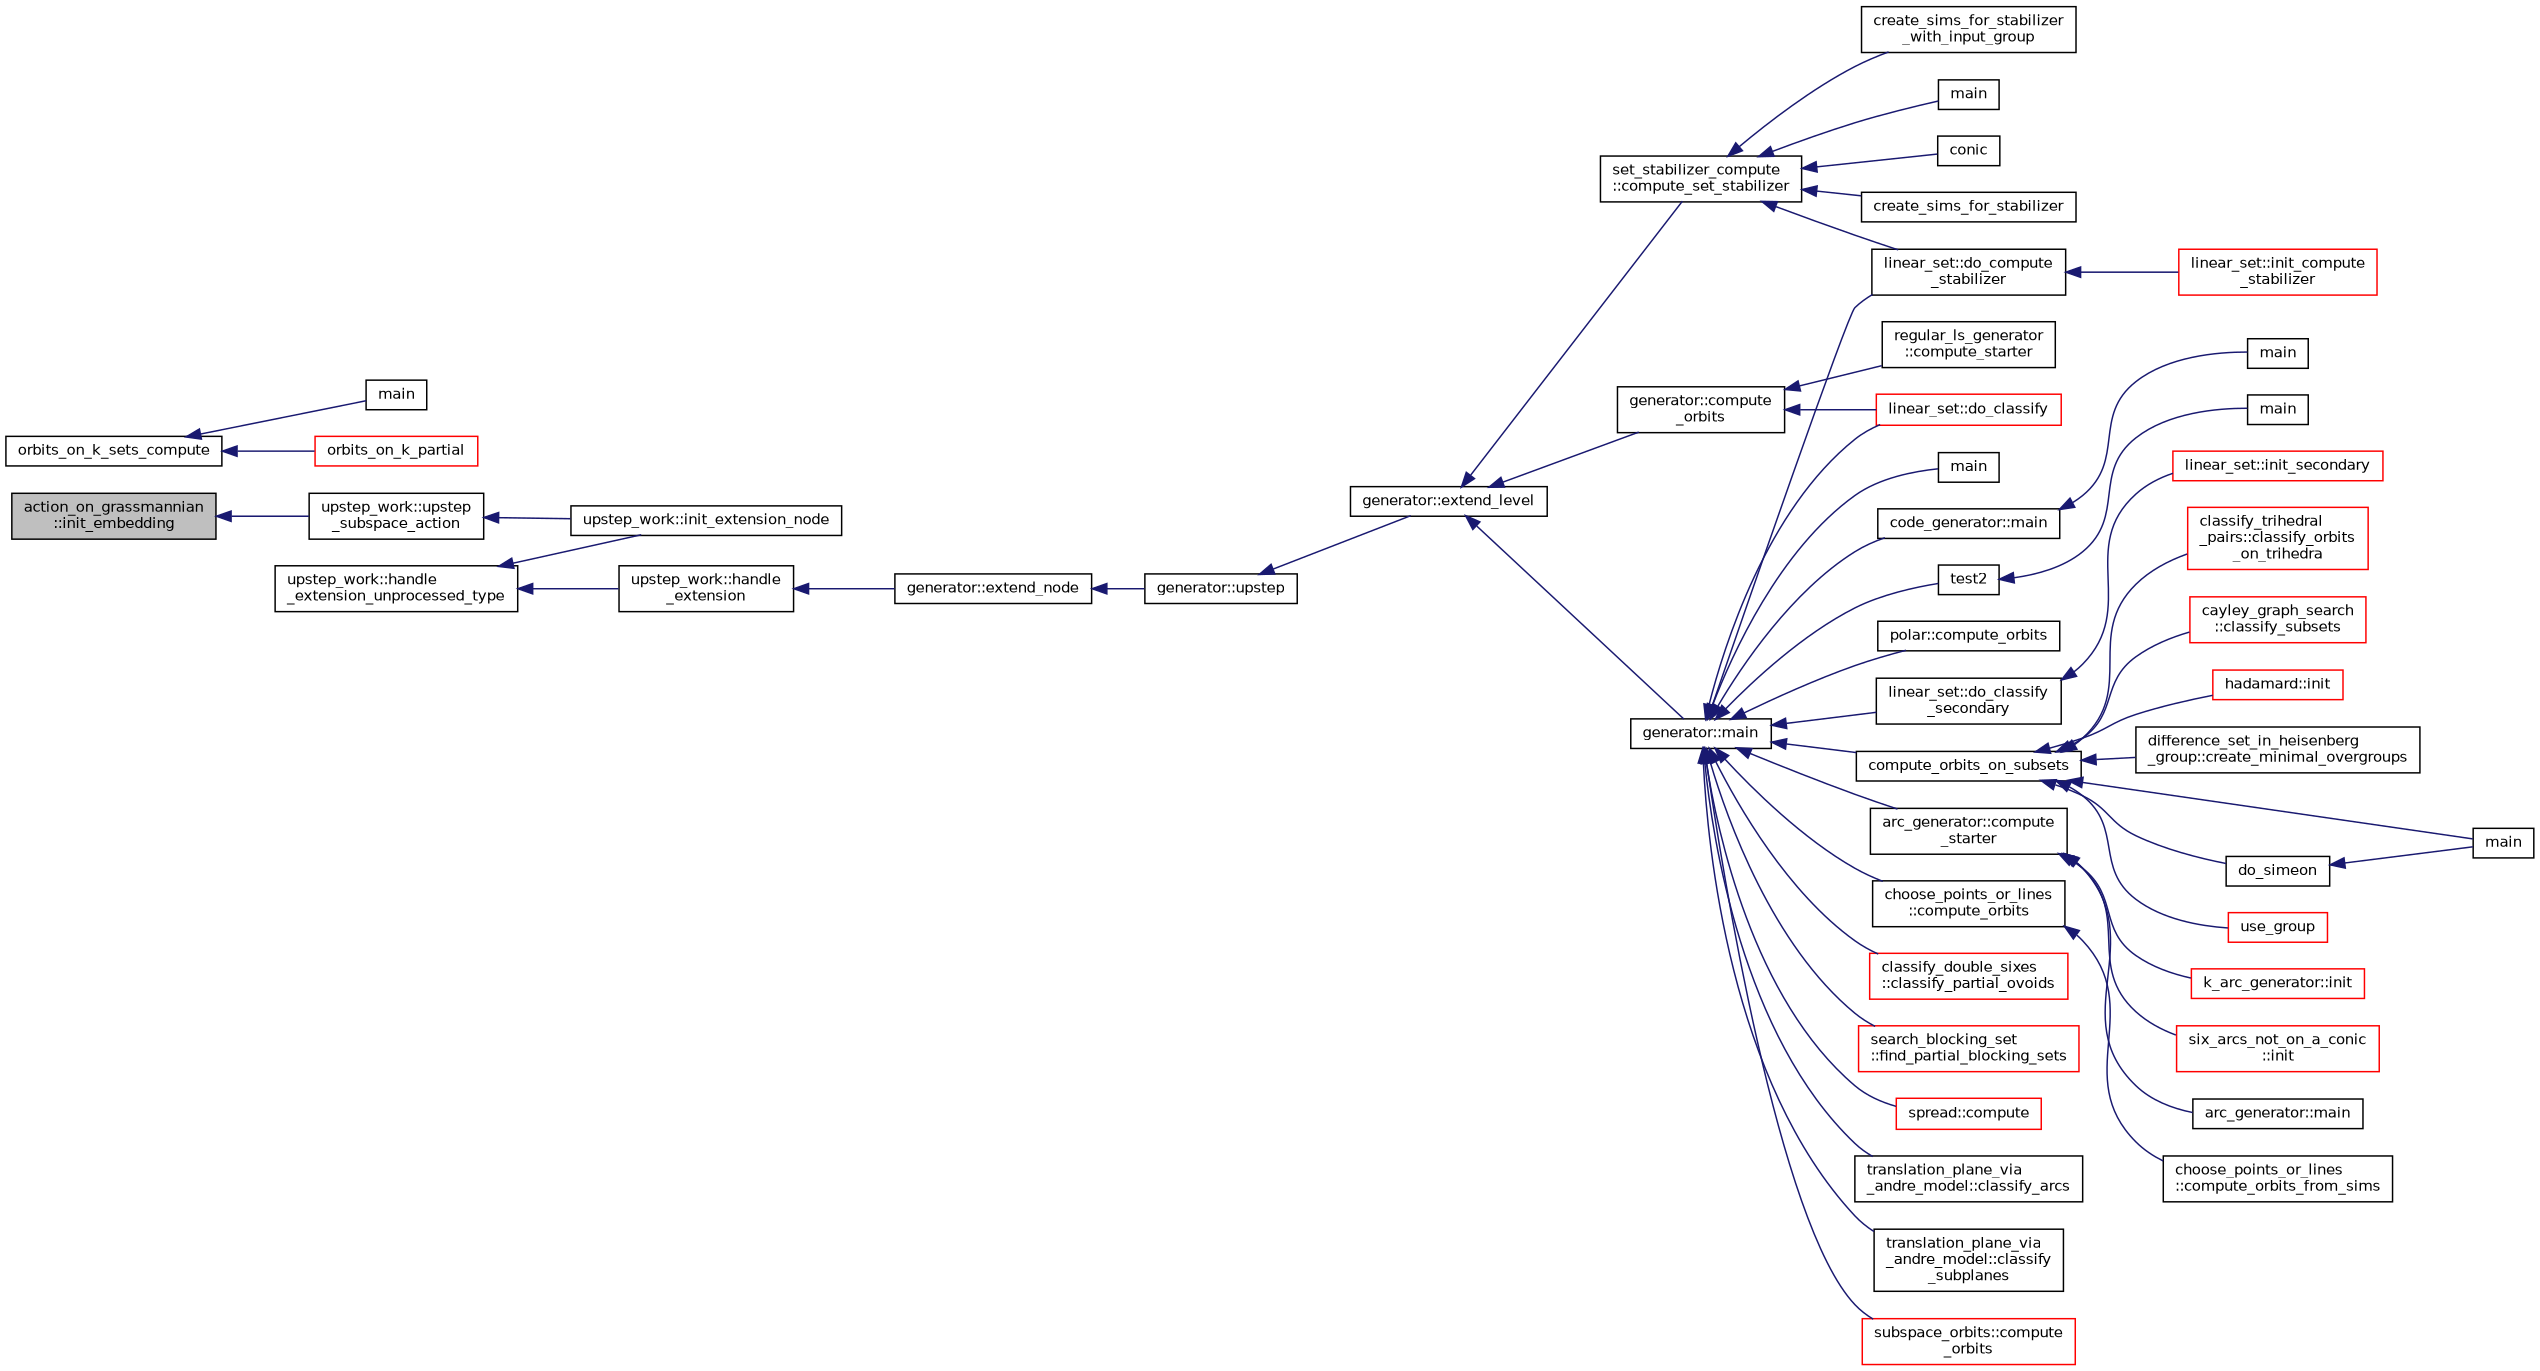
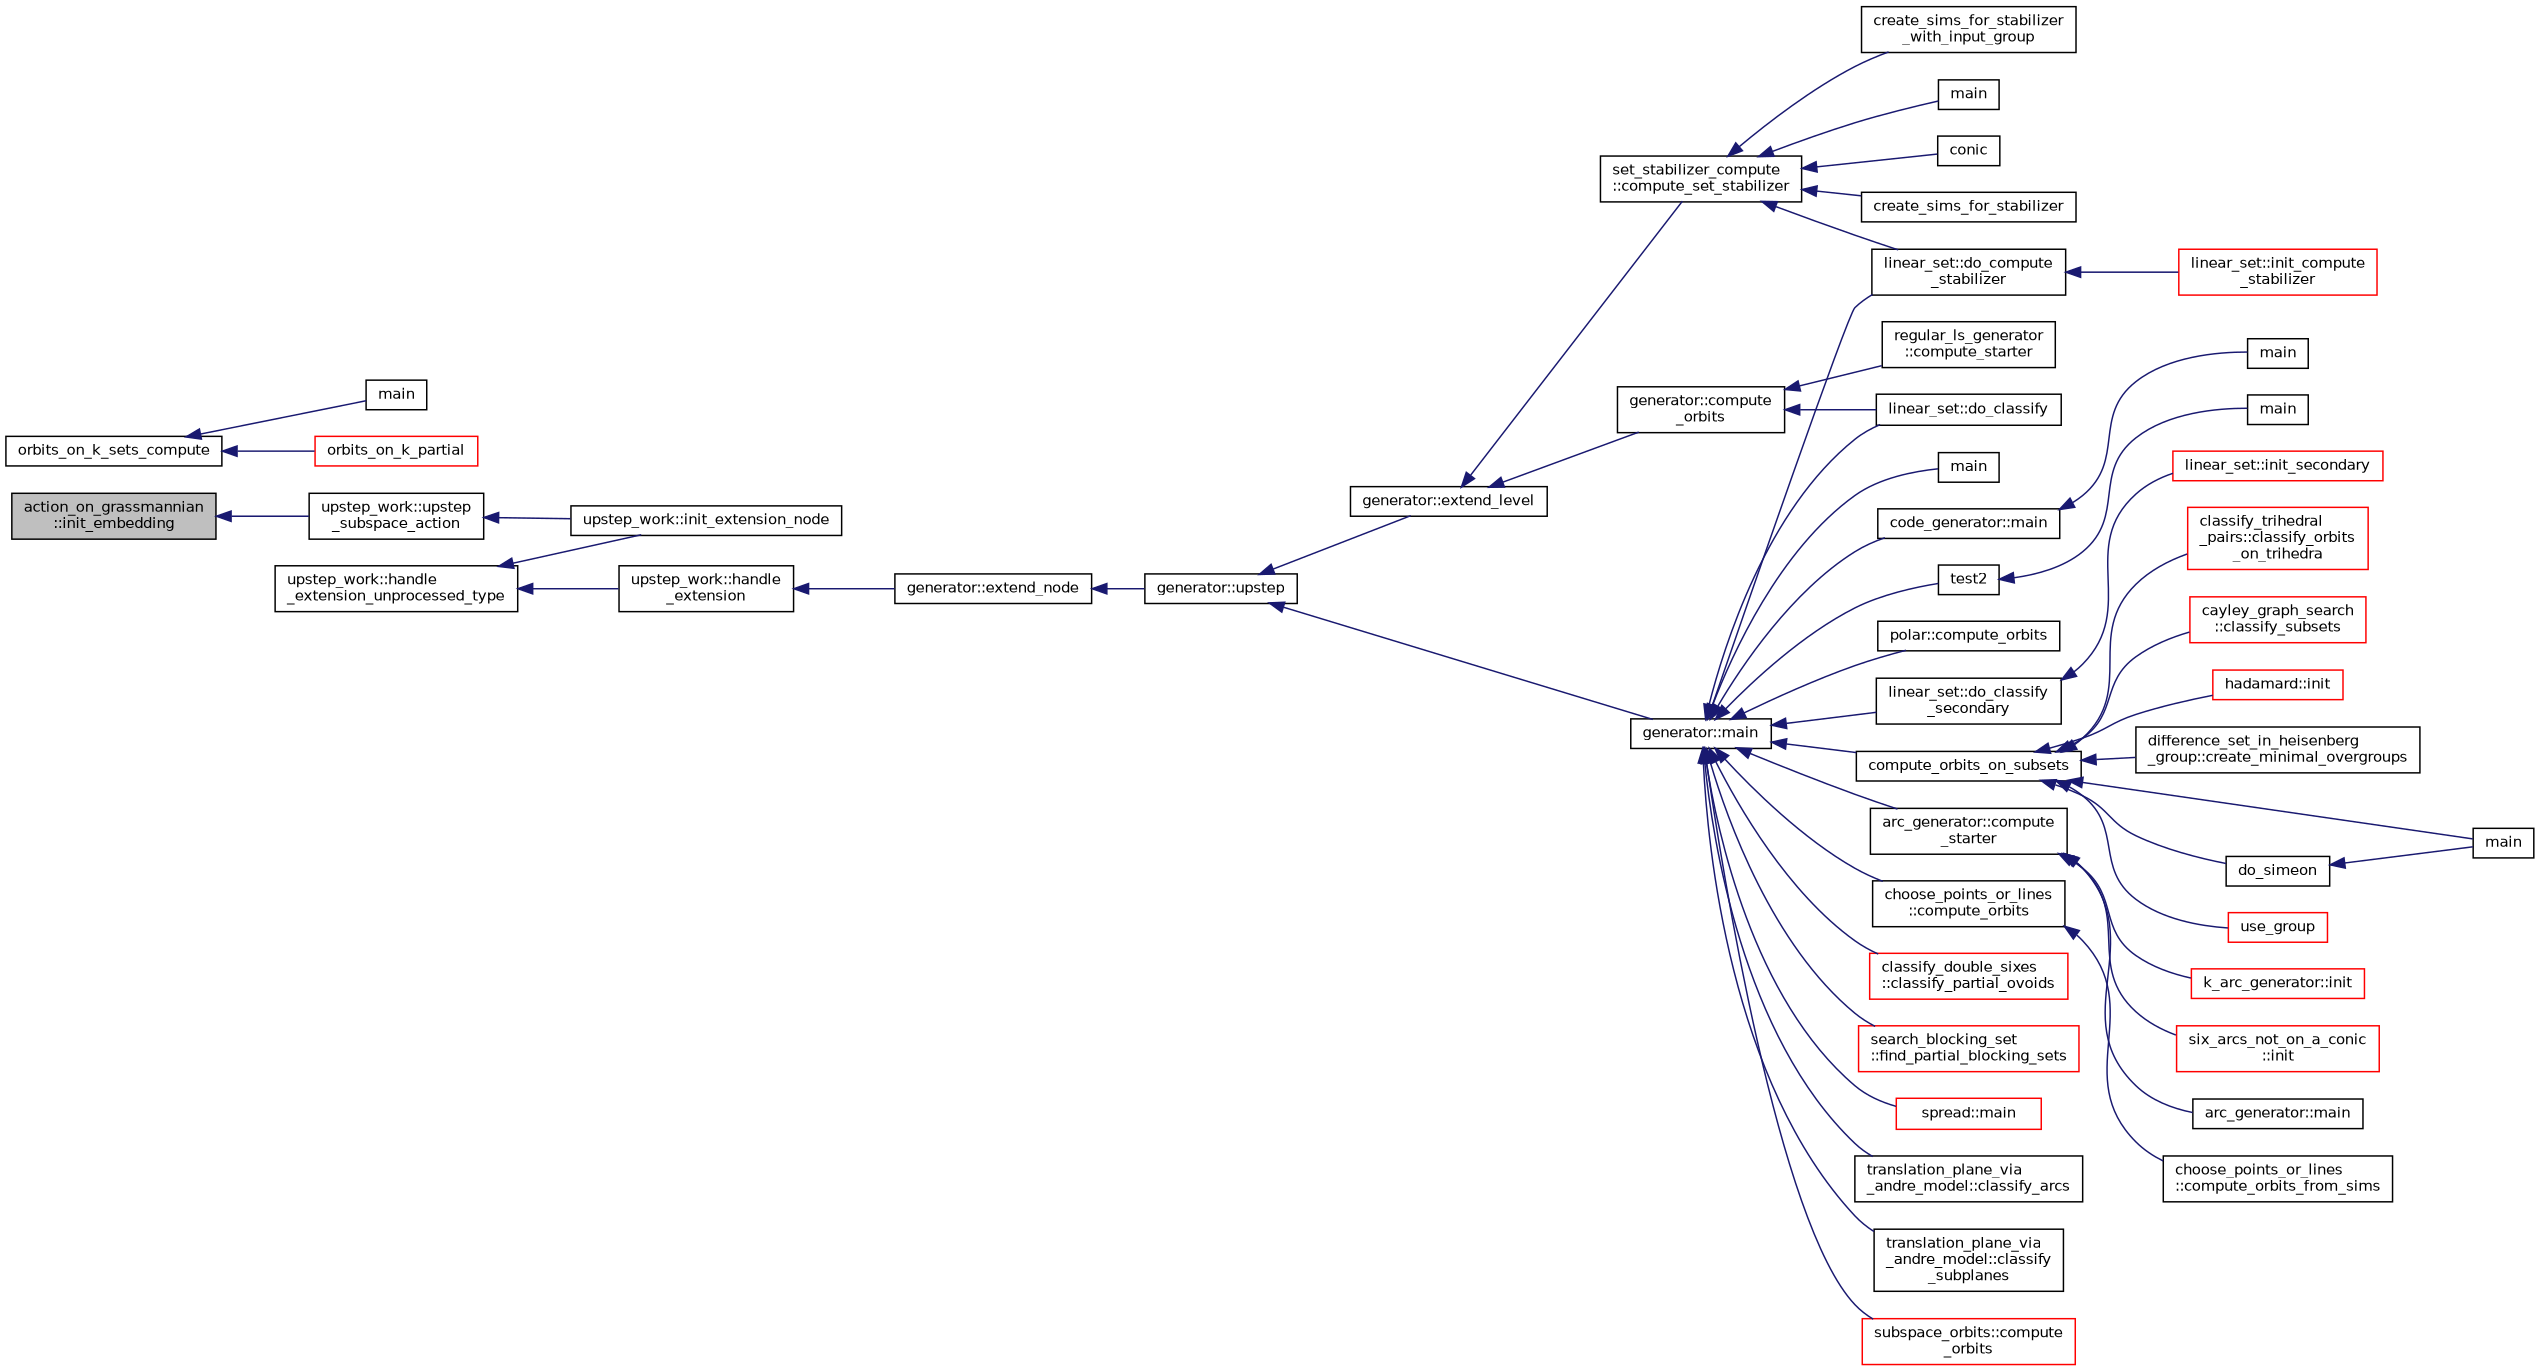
node "linear_set::do_classify": color red -> black
edge "generator::main" -> "generator::extend_level": now "generator::main" -> "generator::upstep"
node "spread::compute": label "spread::compute" -> "spread::main"
